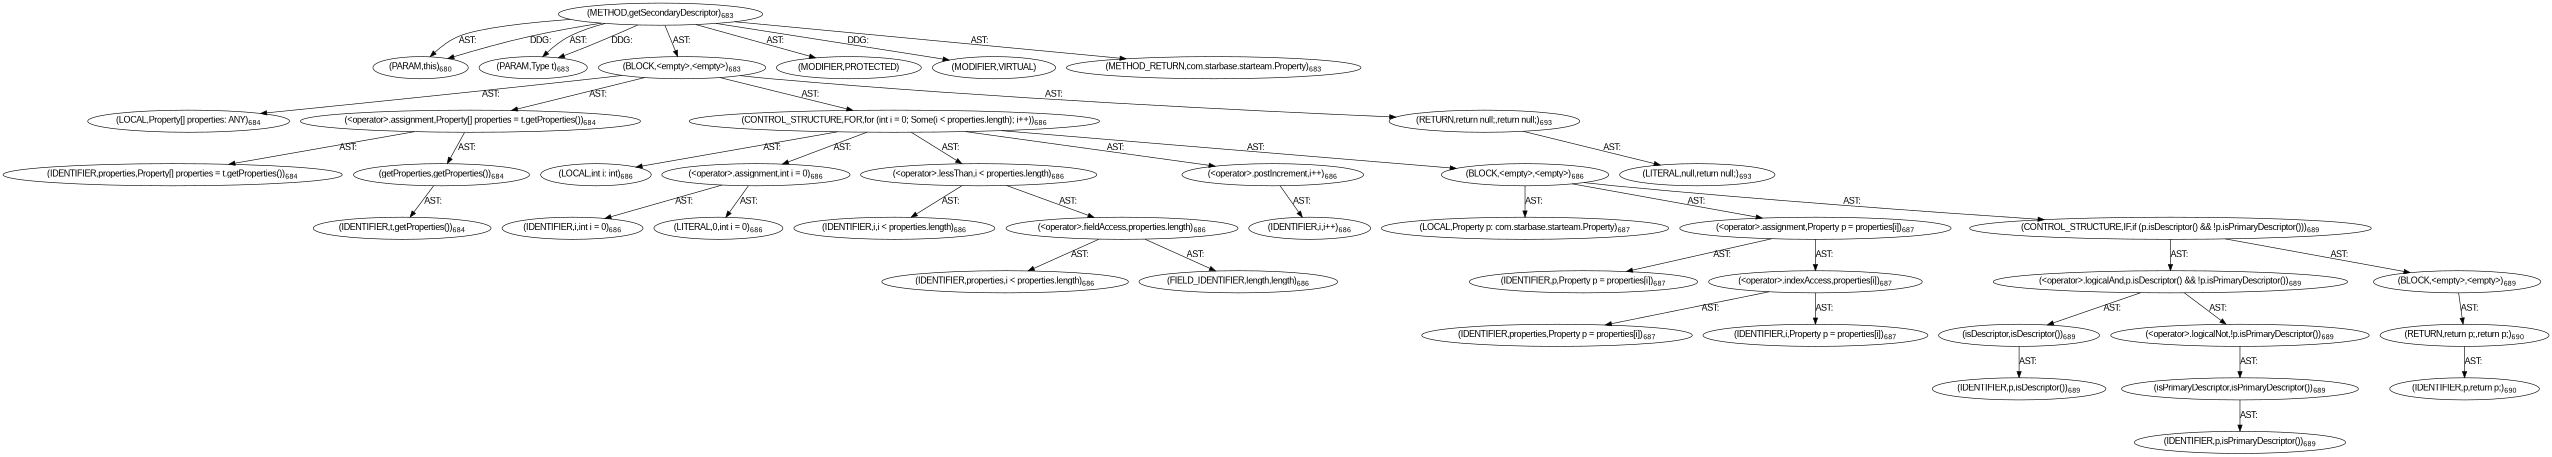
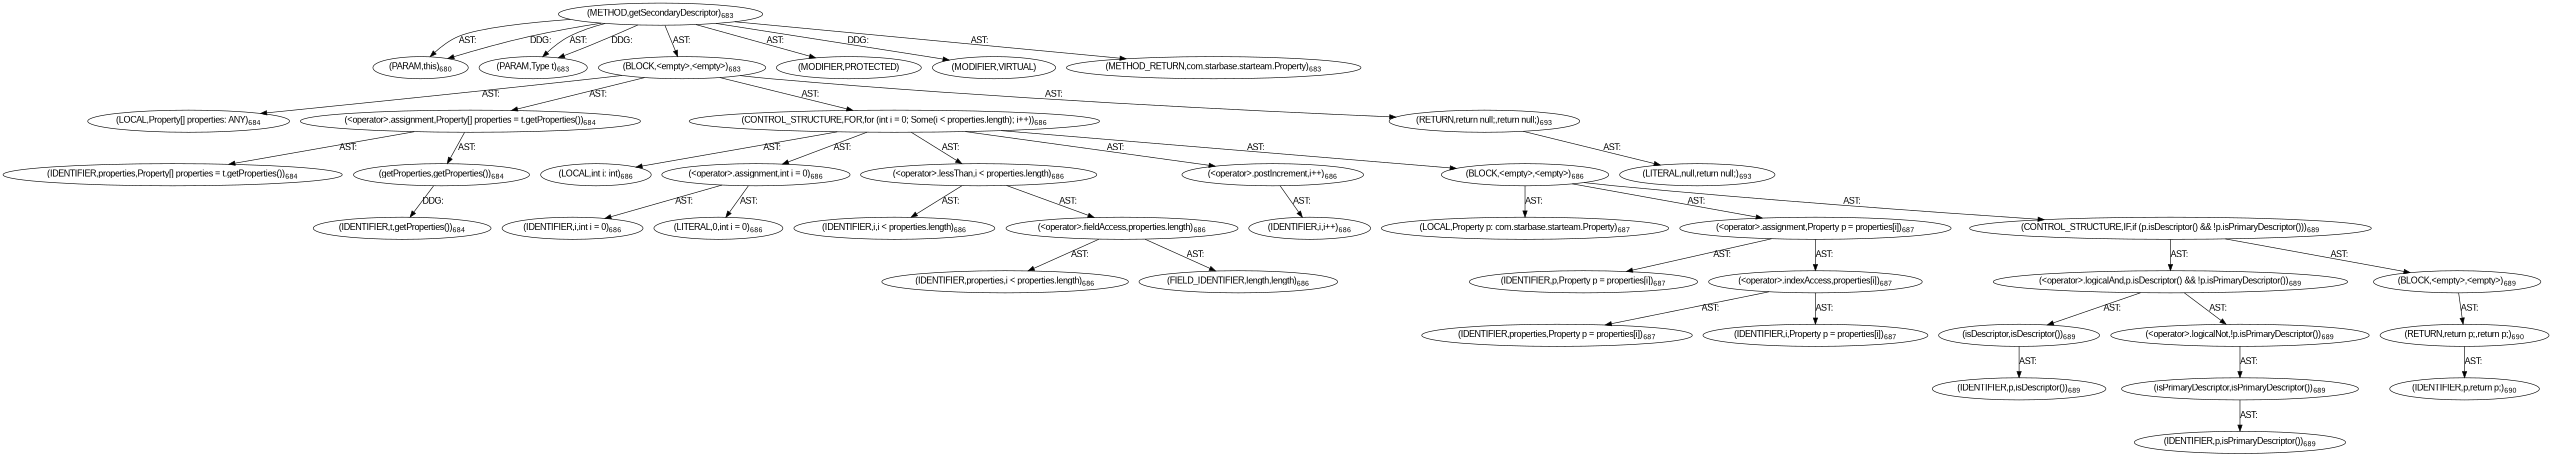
edge "(getProperties,getProperties())" -> "(IDENTIFIER,t,getProperties())": label "AST: " -> "DDG: "
